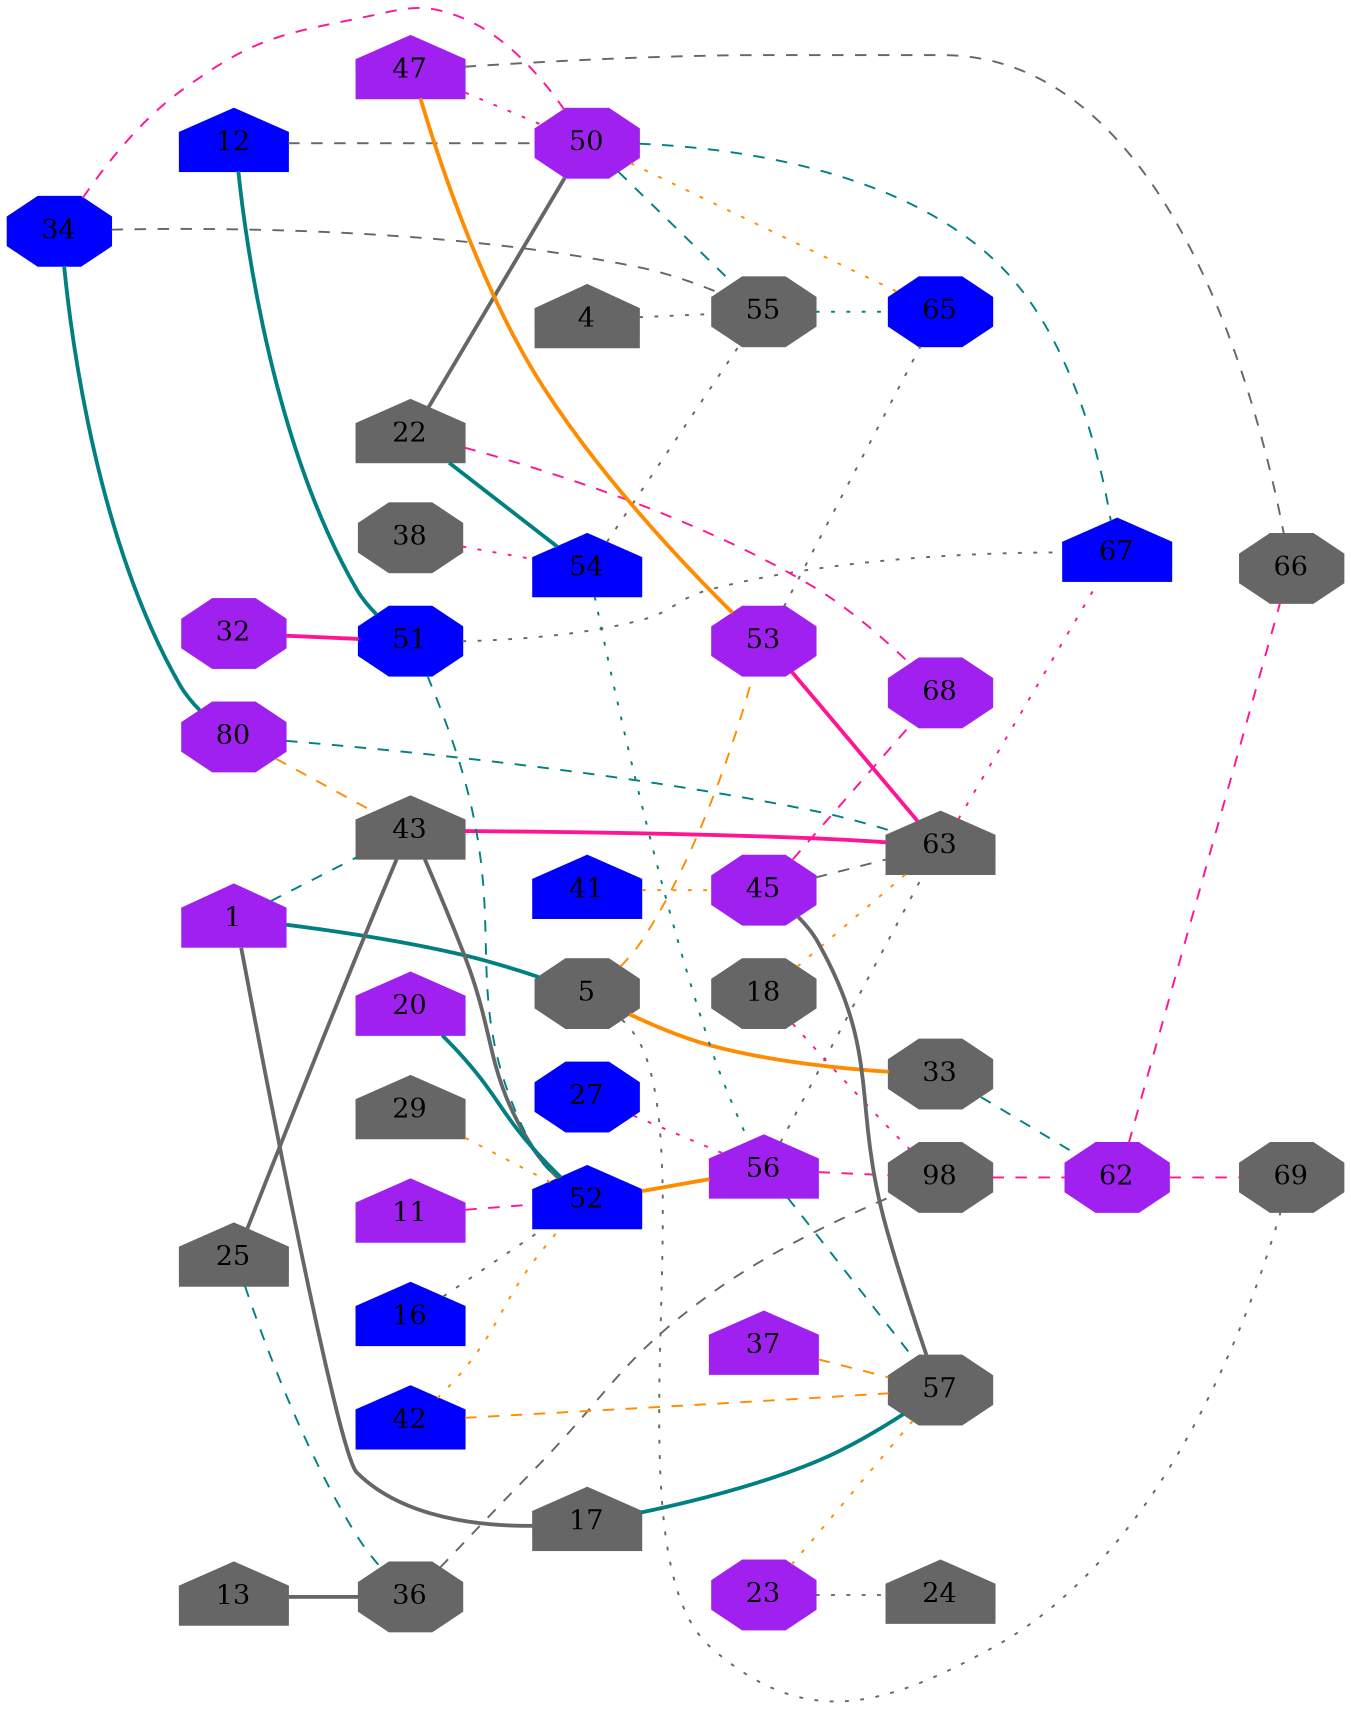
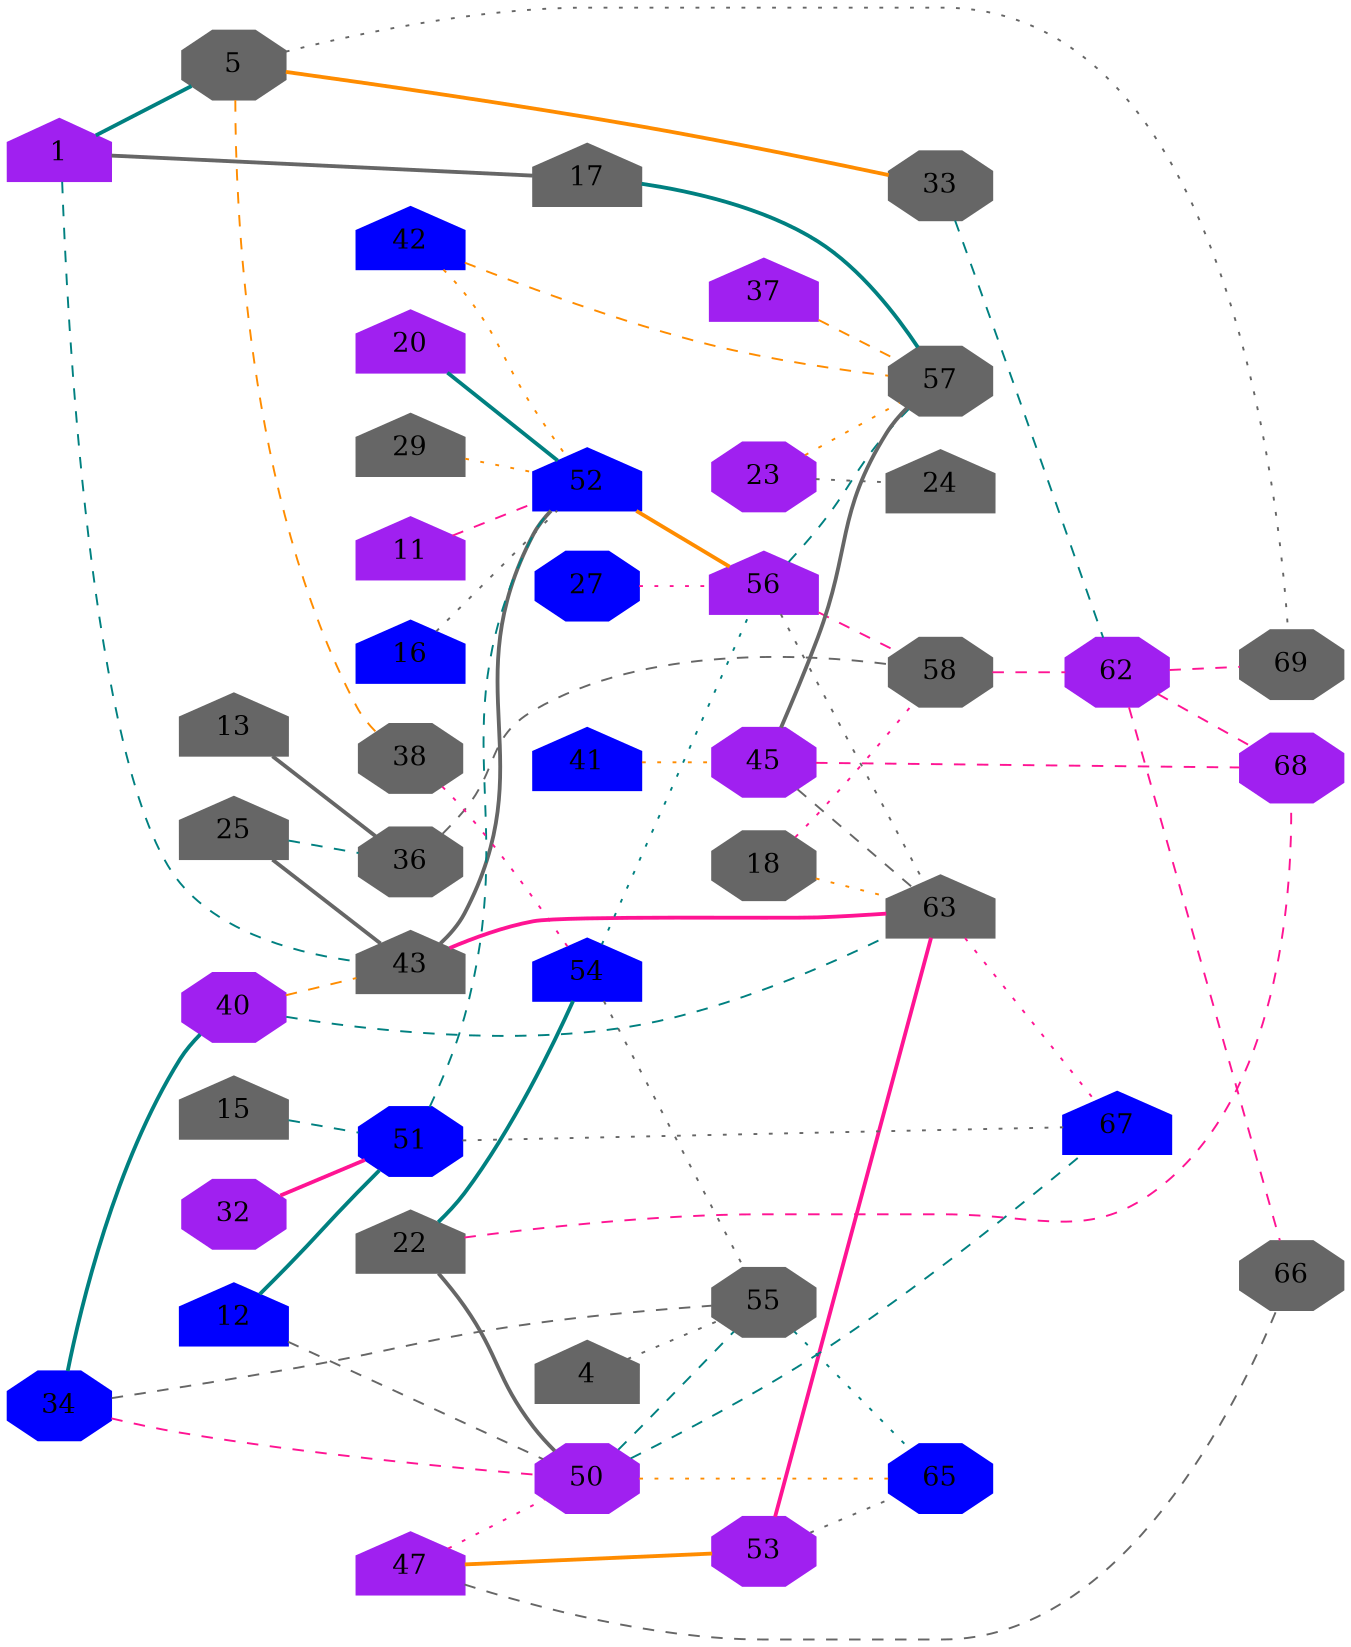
edge "62" -- "68": added
node "80": label "80" -> "40"
edge "53" -- "5": now "38" -- "5"
node "15": added
node "98": label "98" -> "58"
